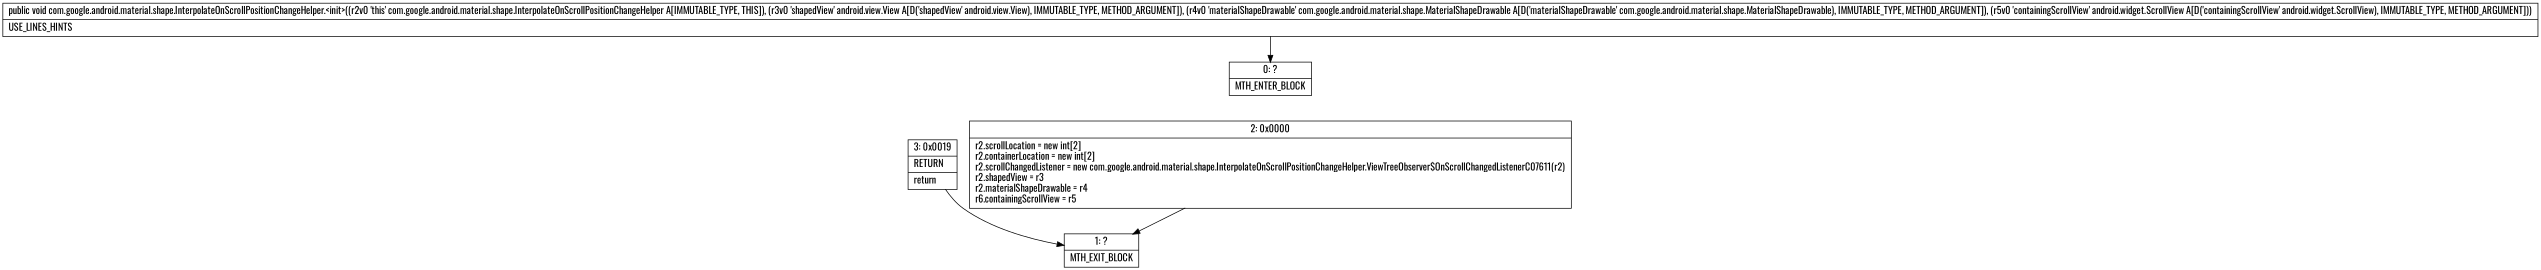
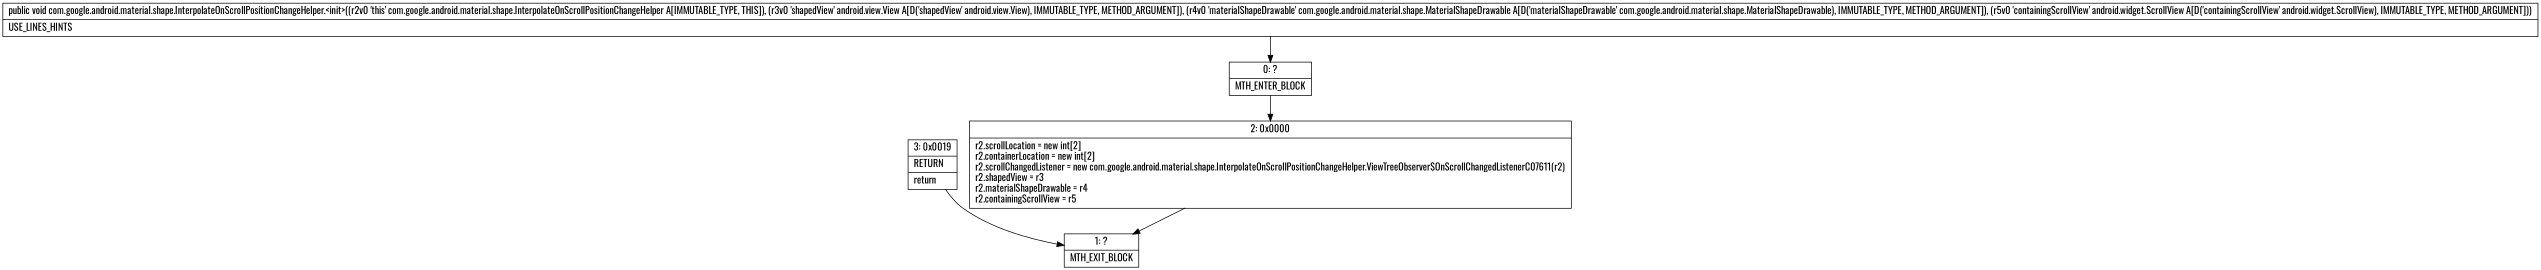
edge "0: ?" -> "2: 0x0000": added
node "2: 0x0000": text "r6.containingScrollView = r5" -> "r2.containingScrollView = r5"
